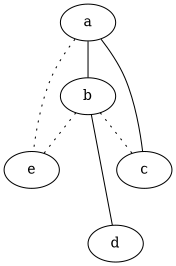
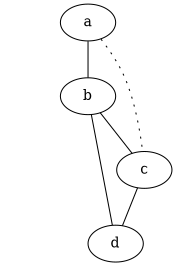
edge "a" -- "c": style solid -> dotted
edge "b" -- "c": style dotted -> solid
node "e": removed
edge "c" -- "d": added
